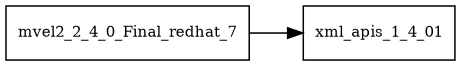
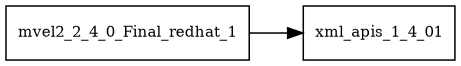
node "mvel2_2_4_0_Final_redhat_7": label "mvel2_2_4_0_Final_redhat_7" -> "mvel2_2_4_0_Final_redhat_1"
